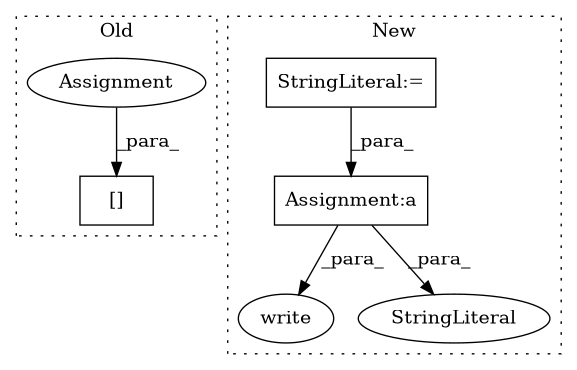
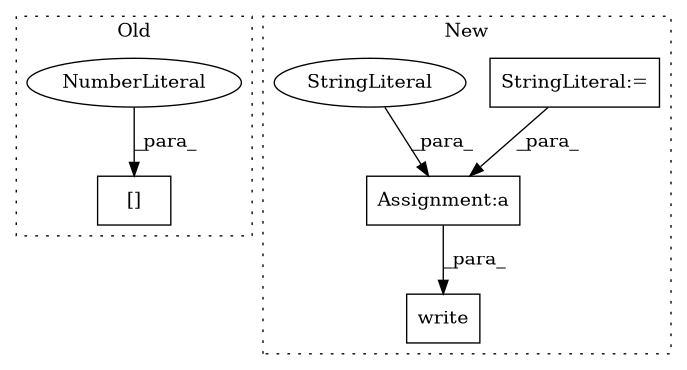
node "Assignment": label "Assignment" -> "NumberLiteral"
edge "Assignment:a" -> "StringLiteral": reversed
node "write": shape ellipse -> box
